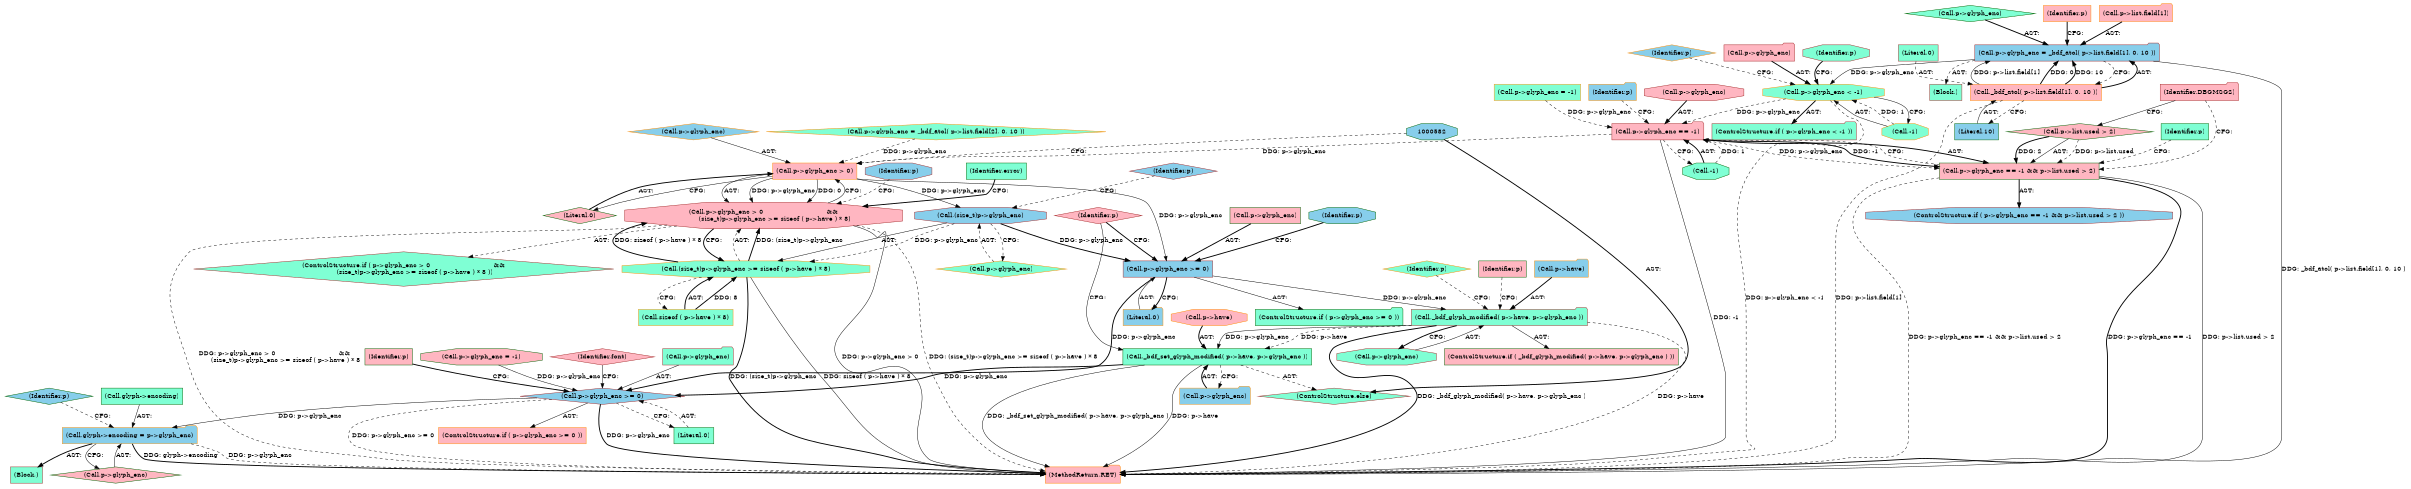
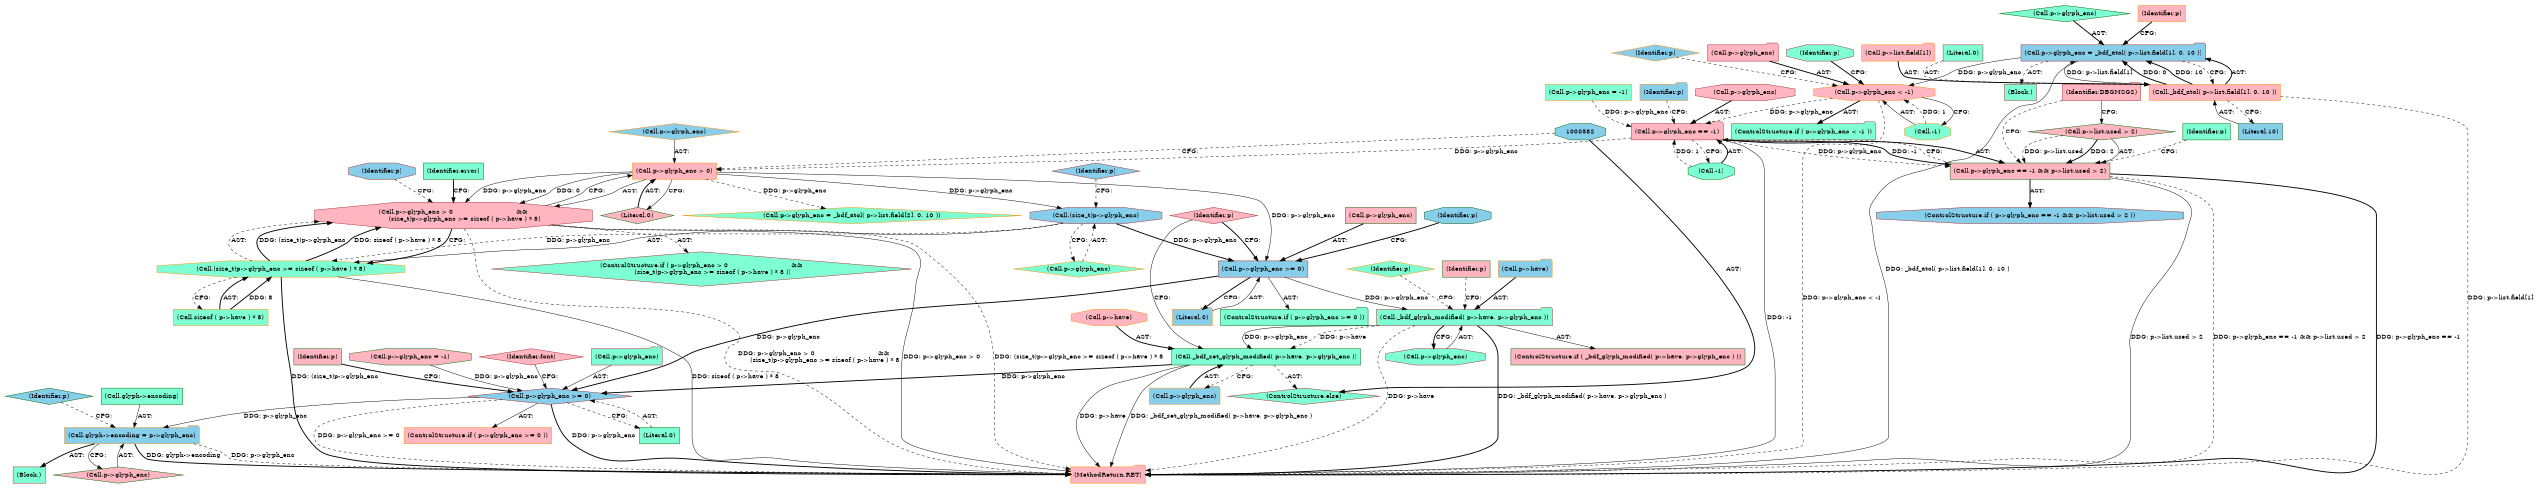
edge "(Call,p->list.field[1])" -> "(Call,p->glyph_enc = _bdf_atol( p->list.field[1], 0, 10 ))": now "(Call,p->list.field[1])" -> "(Call,_bdf_atol( p->list.field[1], 0, 10 ))"
node "(Call,p->glyph_enc < -1)": fillcolor aquamarine -> lightpink
edge "(Call,p->glyph_enc = _bdf_atol( p->list.field[2], 0, 10 ))" -> "(Call,p->glyph_enc > 0)": reversed
